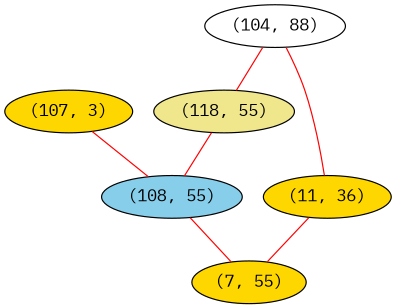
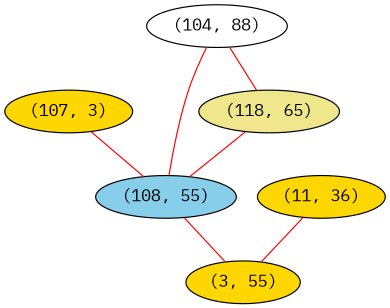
edge "(104, 88)" -- "(11, 36)": now "(104, 88)" -- "(108, 55)"
node "(118, 55)": label "(118, 55)" -> "(118, 65)"
node "(7, 55)": label "(7, 55)" -> "(3, 55)"
